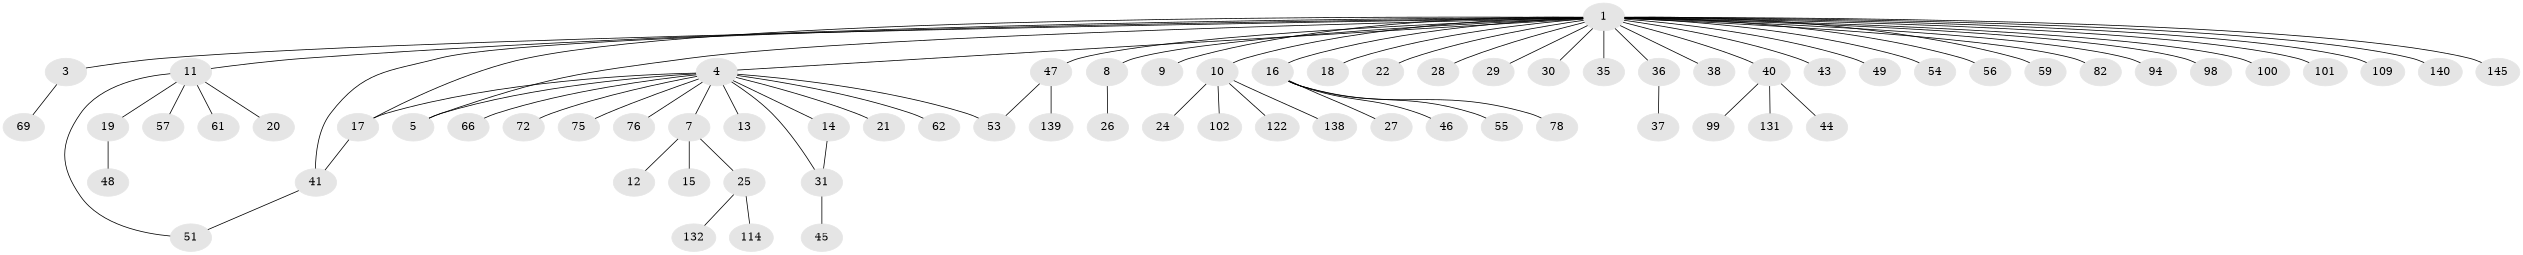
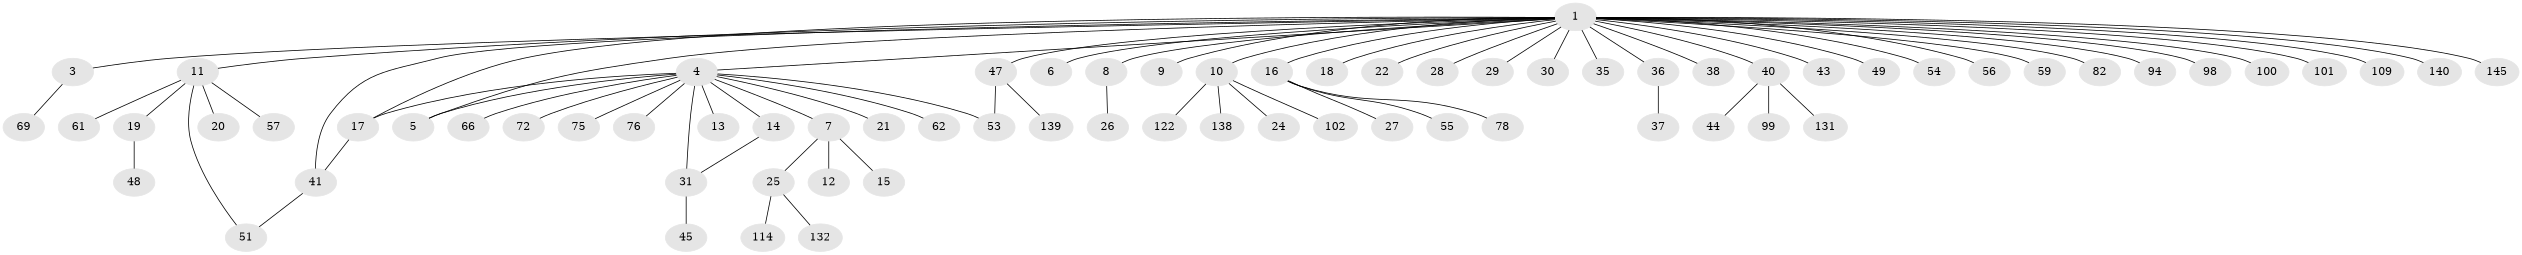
node "6": added
node "46": removed
